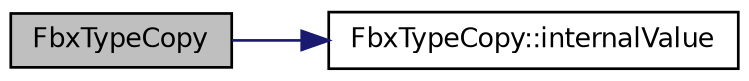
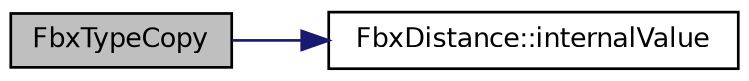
node "FbxTypeCopy::internalValue": label "FbxTypeCopy::internalValue" -> "FbxDistance::internalValue"
